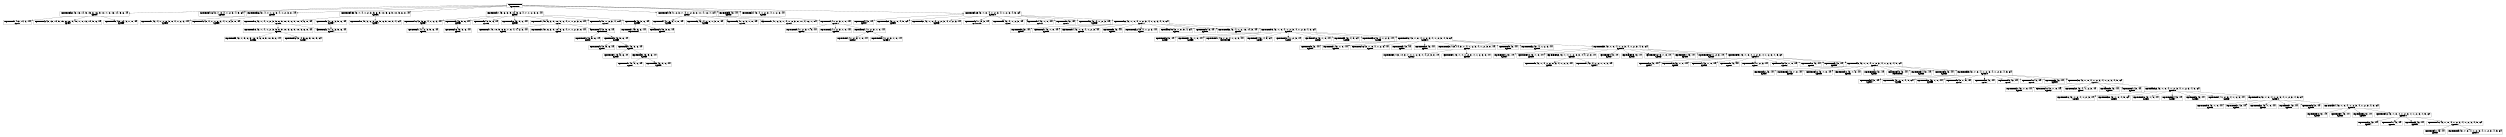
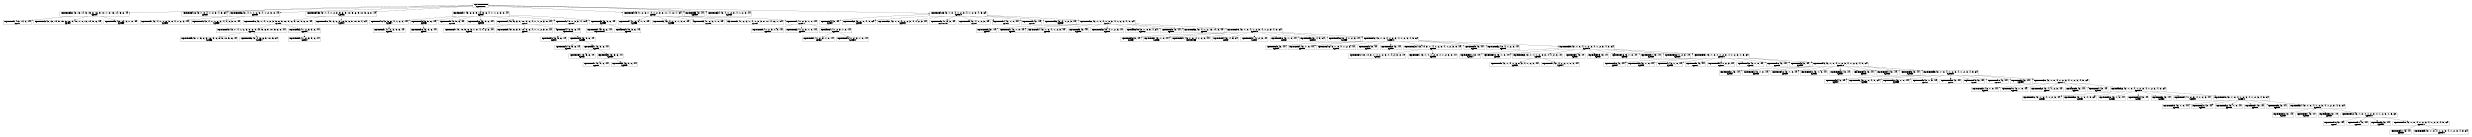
edge "represent=[0, ['1', '2', '3', '5', '6', '4']]" -> "represent=[2, ['1', '2', '3', '5', '6', '4']]": reversed
node "represent=[48, ['3', '4']]": text "represent=1" -> "type=1"
node "represent=[16, ['3', '4']]": text "type=4" -> "type=7"
